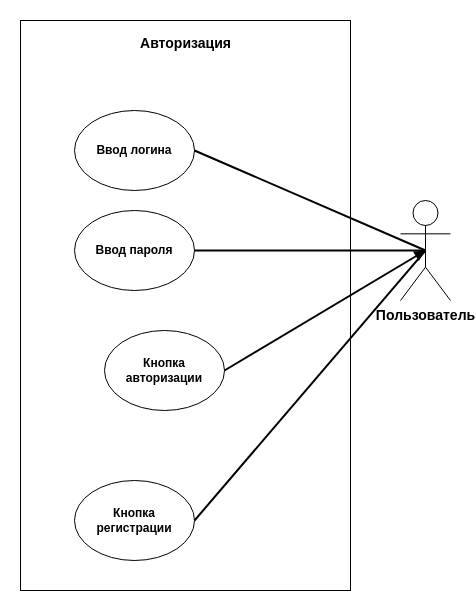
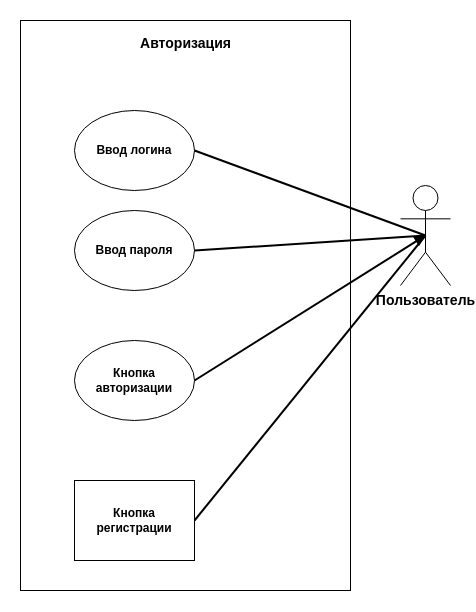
node "Пользователь": moved (426, 251) -> (426, 236)
node "Кнопка авторизации": moved (165, 371) -> (135, 381)
node "Кнопка регистрации": shape ellipse -> rectangle
